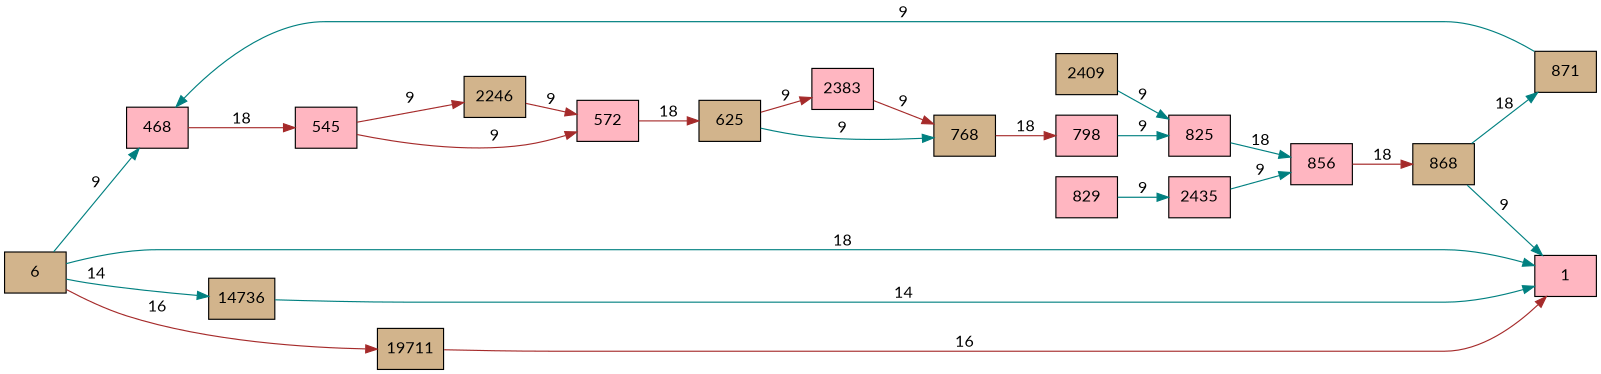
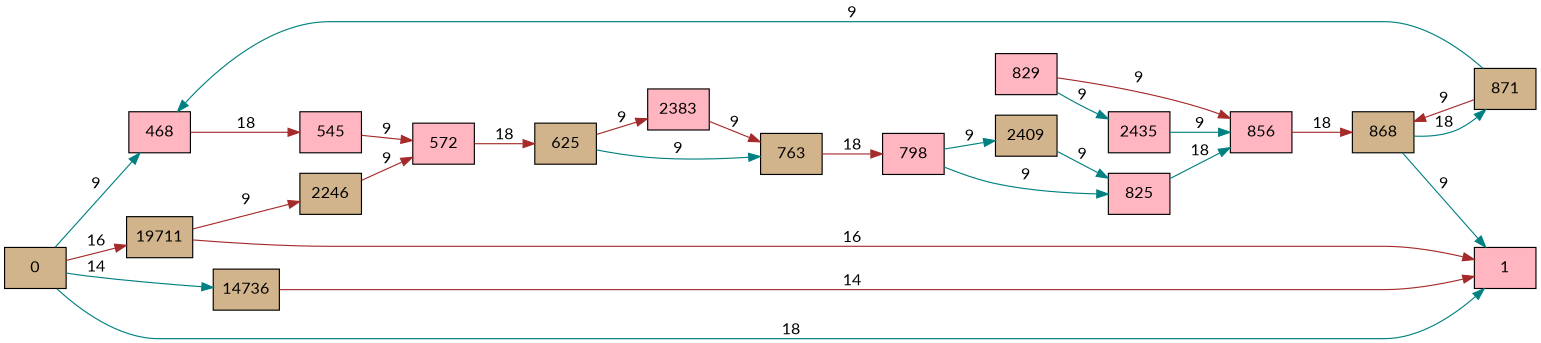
edge "829" -> "856": added, label "9"
edge "871" -> "868": added, label "9"
edge "545" -> "2246": now "19711" -> "2246"
node "768": label "768" -> "763"
edge "798" -> "2409": added, label "9"
node "6": label "6" -> "0"
edge "14736" -> "1": color teal -> brown
